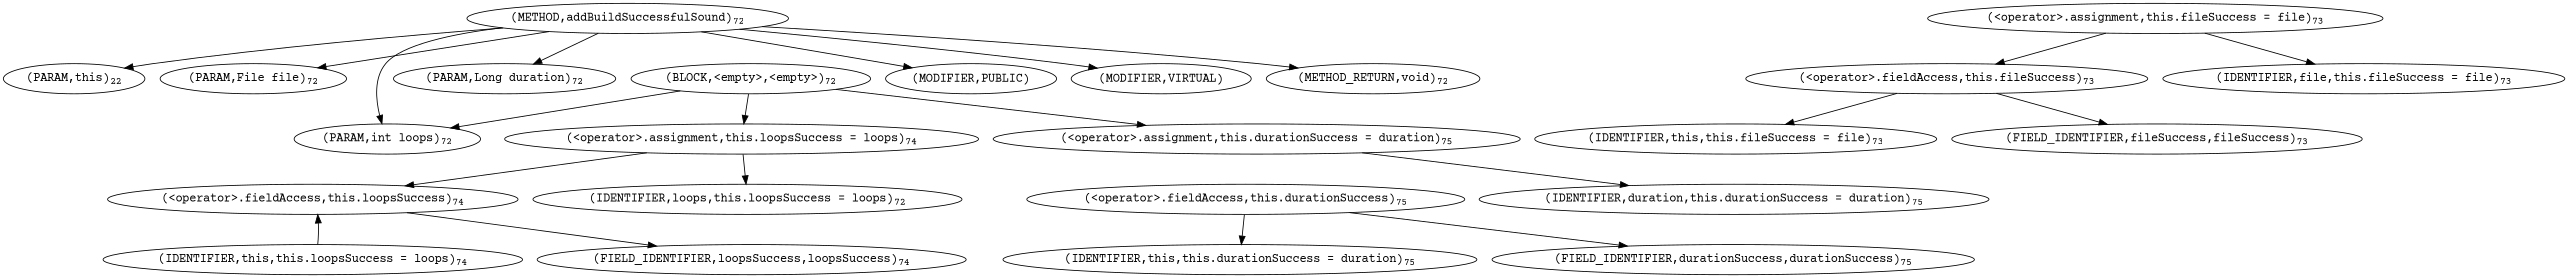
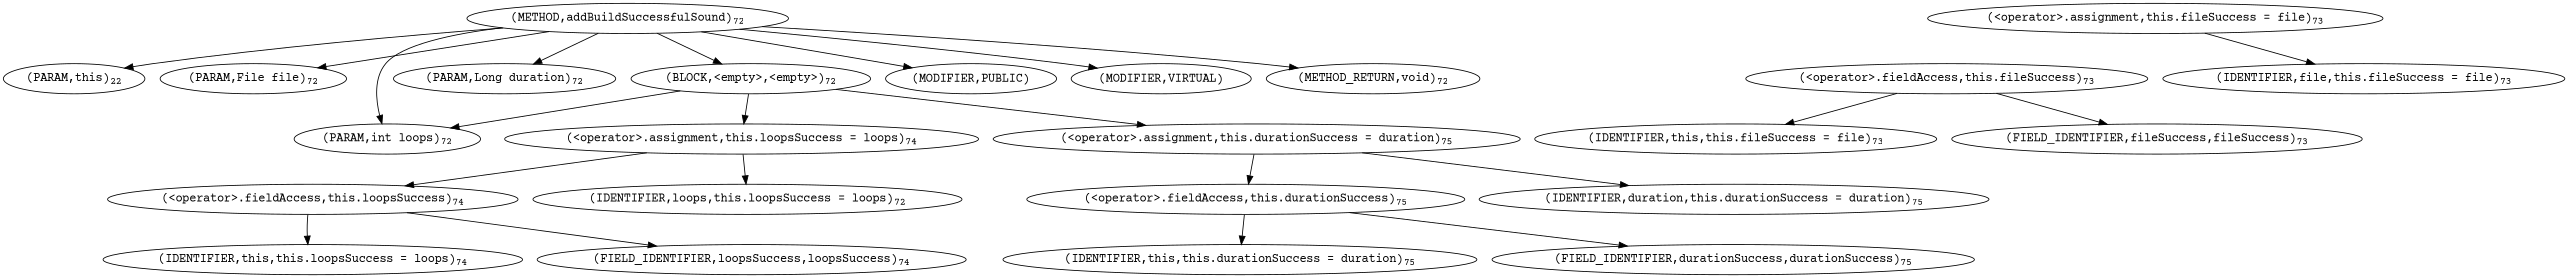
edge "(METHOD,addBuildSuccessfulSound)" -> "(BLOCK,<empty>,<empty>)": added
edge "(<operator>.assignment,this.fileSuccess = file)" -> "(<operator>.fieldAccess,this.fileSuccess)": removed
edge "(<operator>.assignment,this.durationSuccess = duration)" -> "(<operator>.fieldAccess,this.durationSuccess)": added
edge "(IDENTIFIER,this,this.loopsSuccess = loops)" -> "(<operator>.fieldAccess,this.loopsSuccess)": reversed
